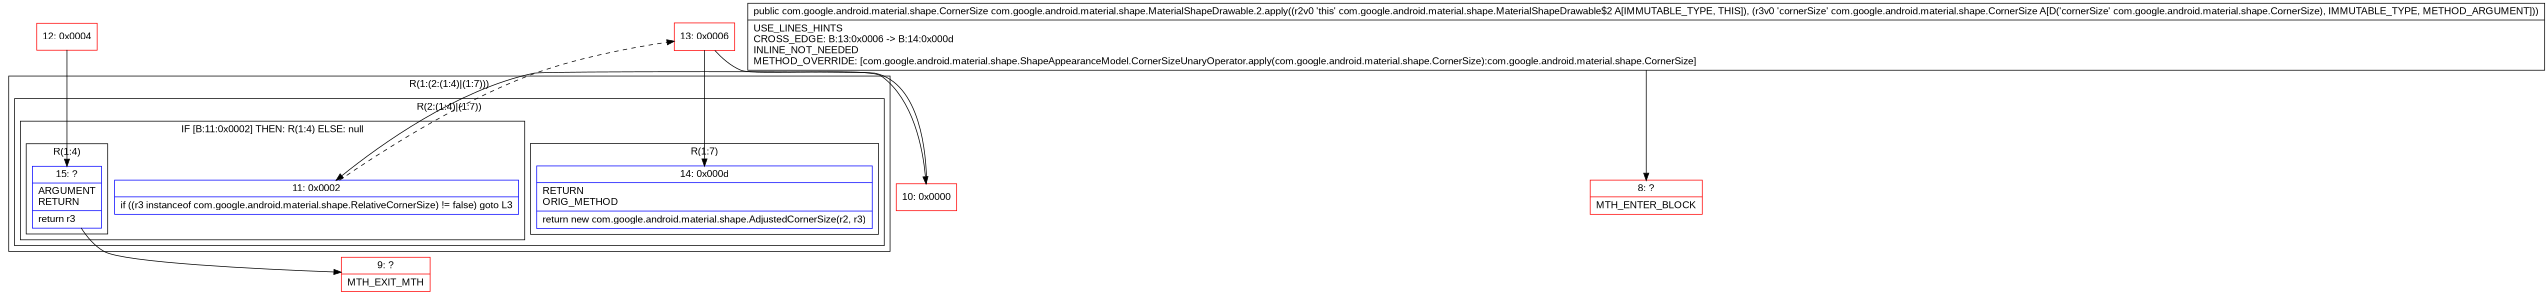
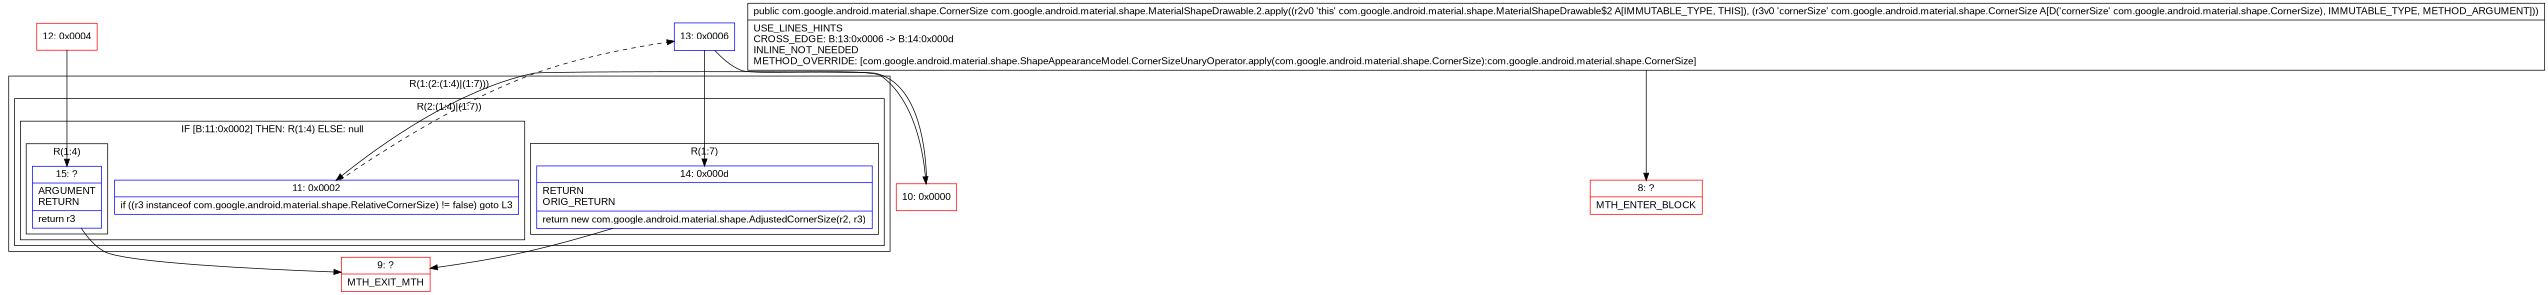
node "13: 0x0006": color red -> blue
node "14: 0x000d": text "ORIG_METHOD" -> "ORIG_RETURN"
edge "14: 0x000d" -> "9: ?": added
